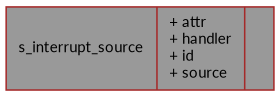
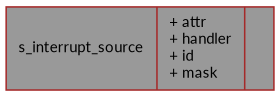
node "s_interrupt_source": text "+ source" -> "+ mask"
